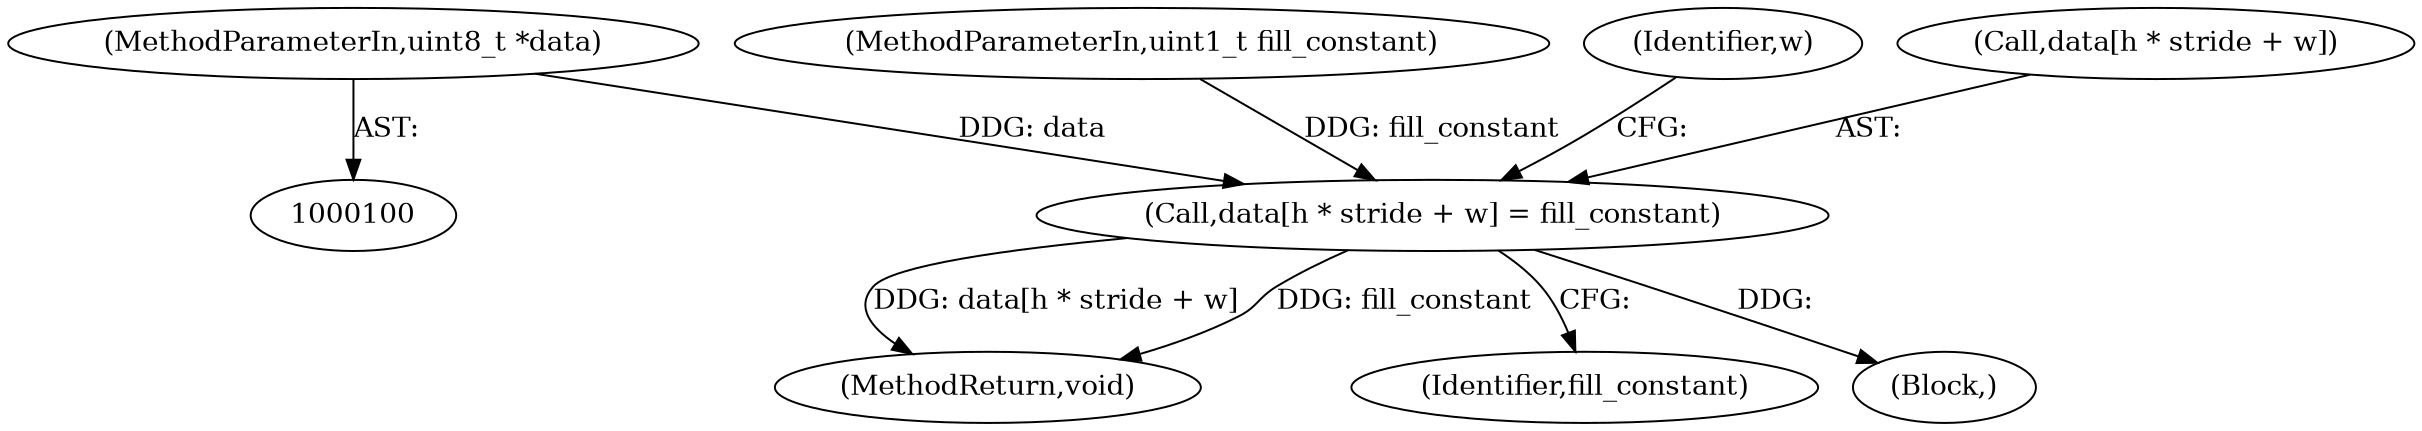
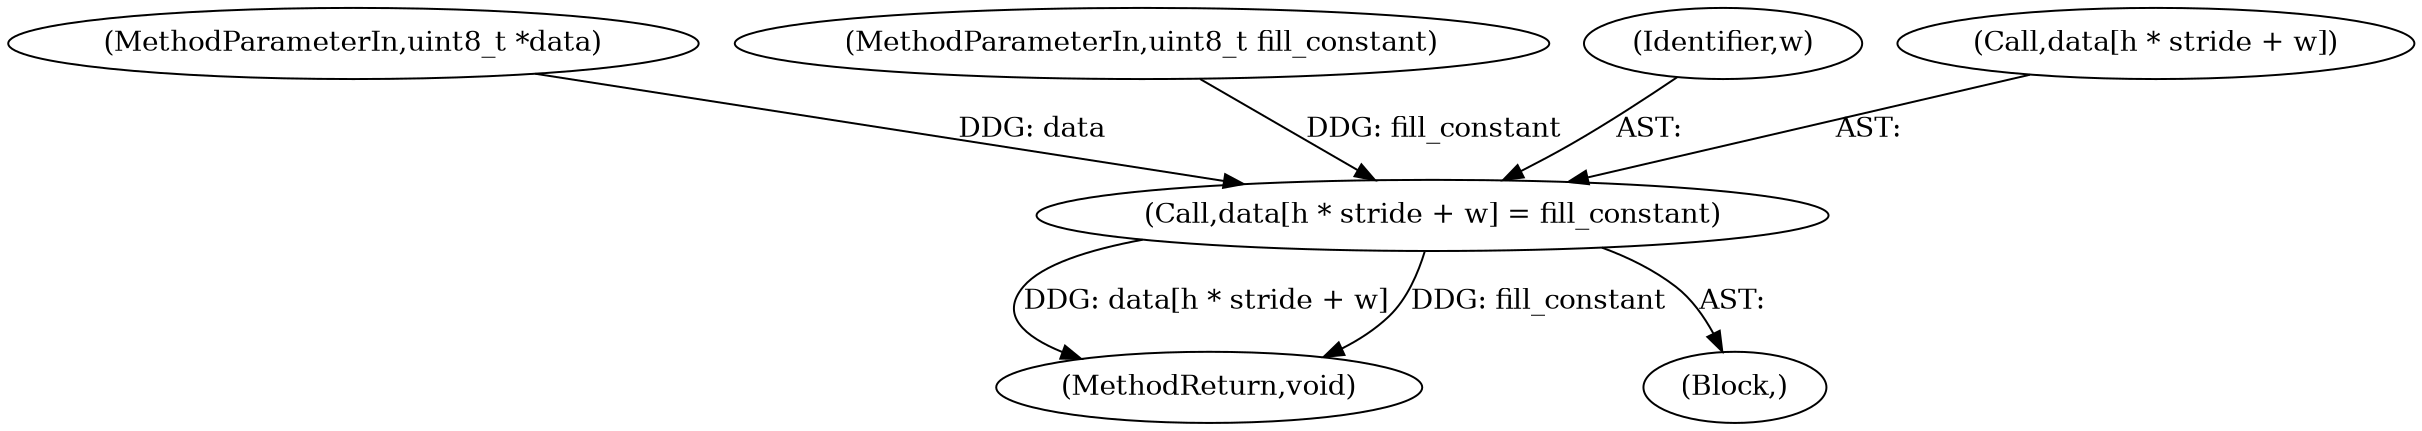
node "(MethodParameterIn,uint1_t fill_constant)": label "(MethodParameterIn,uint1_t fill_constant)" -> "(MethodParameterIn,uint8_t fill_constant)"
edge "(Identifier,w)" -> "(Call,data[h * stride + w] = fill_constant)": label "CFG: " -> "AST: "
node "1000100": removed
edge "(Call,data[h * stride + w] = fill_constant)" -> "(Block,)": label "DDG: " -> "AST: "
node "(Identifier,fill_constant)": removed
